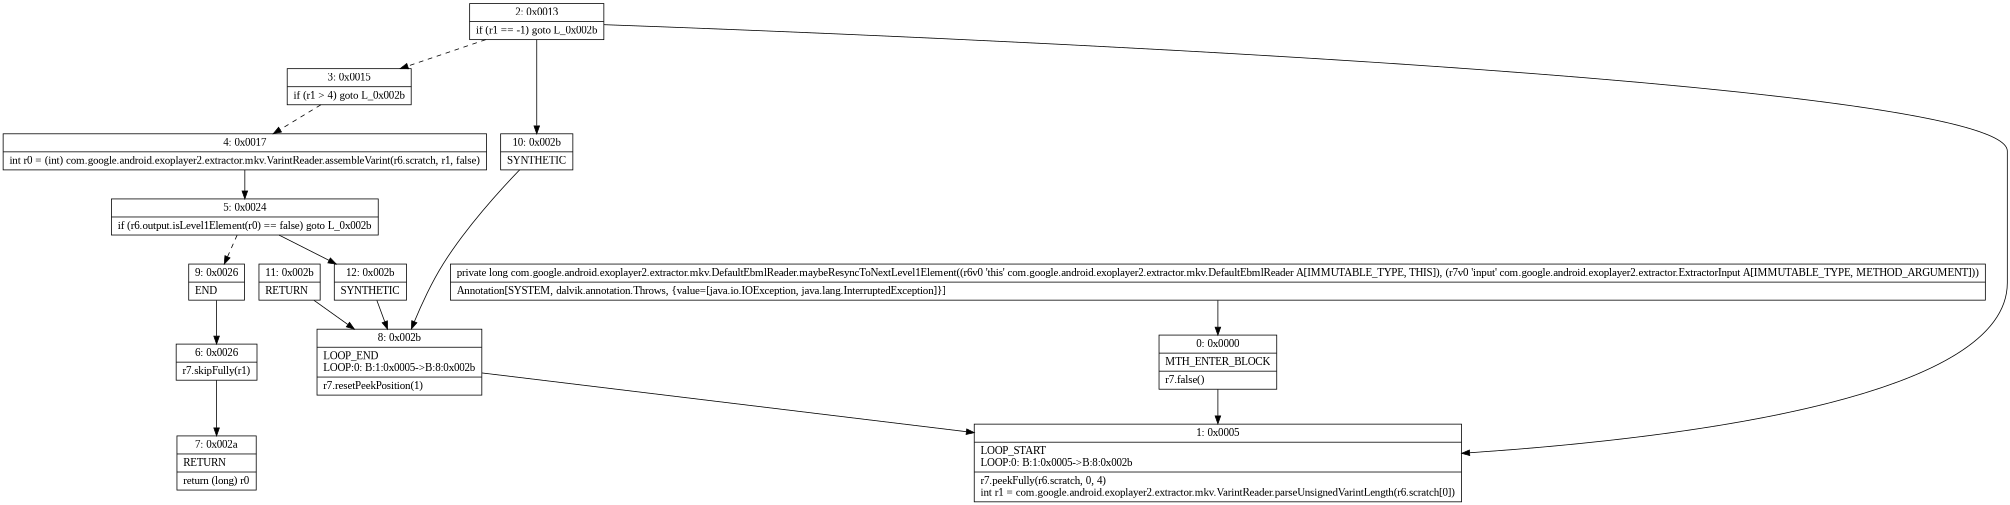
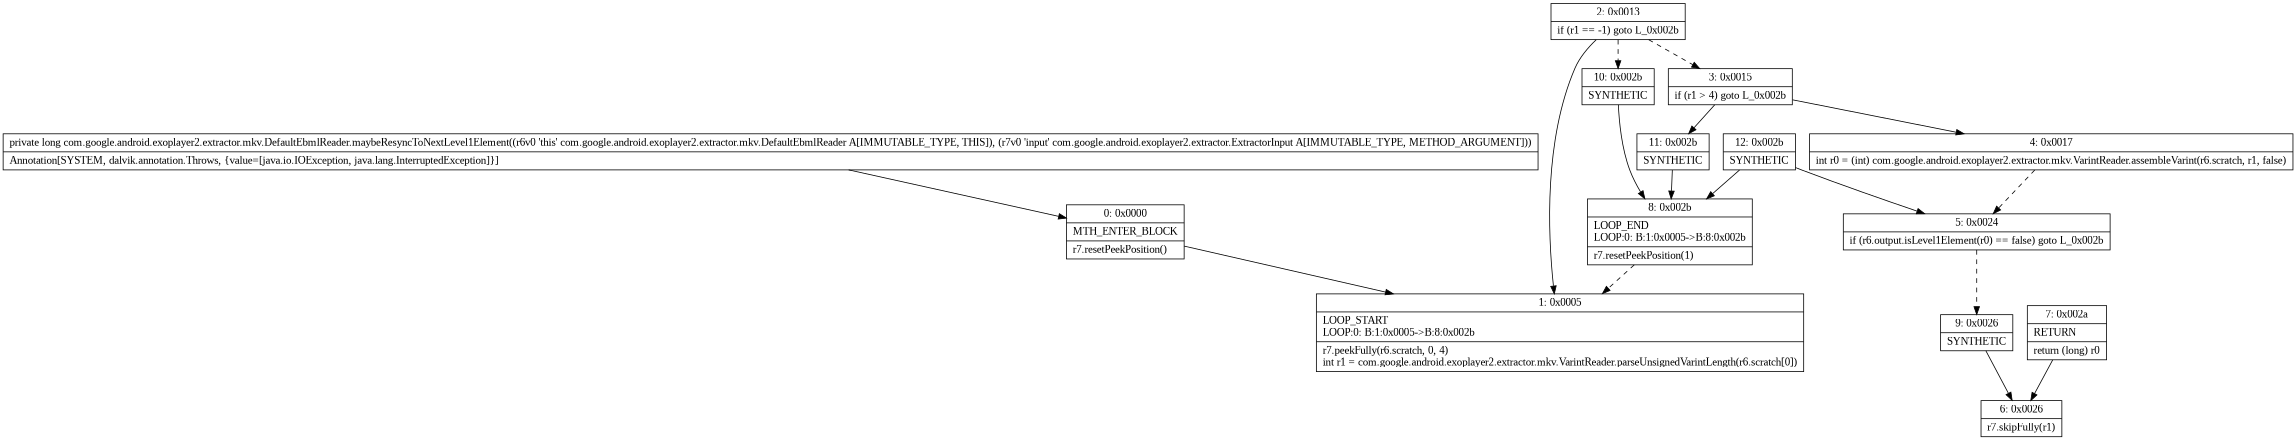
edge "2: 0x0013" -> "10: 0x002b": style solid -> dashed
edge "3: 0x0015" -> "11: 0x002b": added
edge "3: 0x0015" -> "4: 0x0017": style dashed -> solid
edge "4: 0x0017" -> "5: 0x0024": style solid -> dashed
edge "5: 0x0024" -> "12: 0x002b": reversed
node "9: 0x0026": text "END" -> "SYNTHETIC"
node "11: 0x002b": text "RETURN" -> "SYNTHETIC"
node "0: 0x0000": text "r7.false()" -> "r7.resetPeekPosition()"
edge "8: 0x002b" -> "1: 0x0005": style solid -> dashed
edge "6: 0x0026" -> "7: 0x002a": reversed
